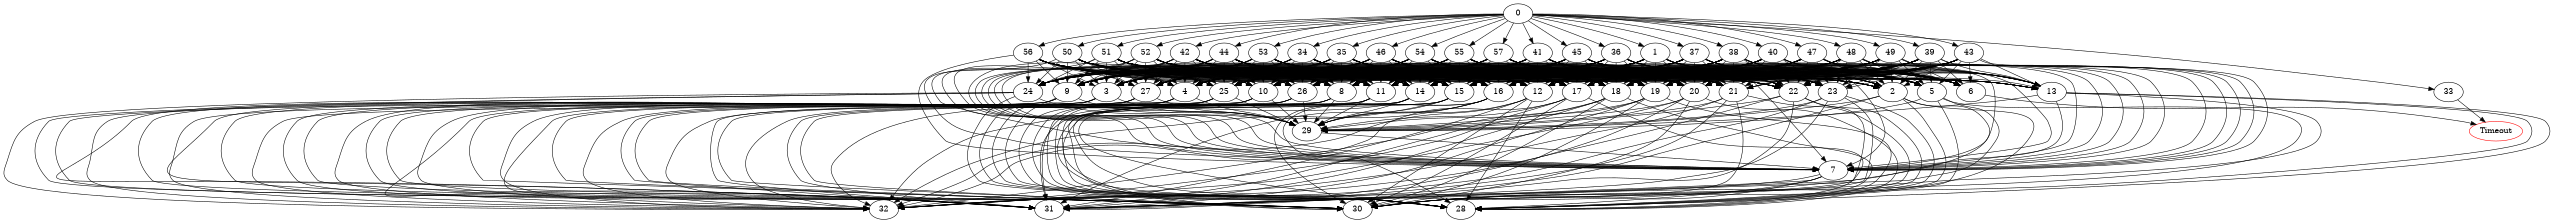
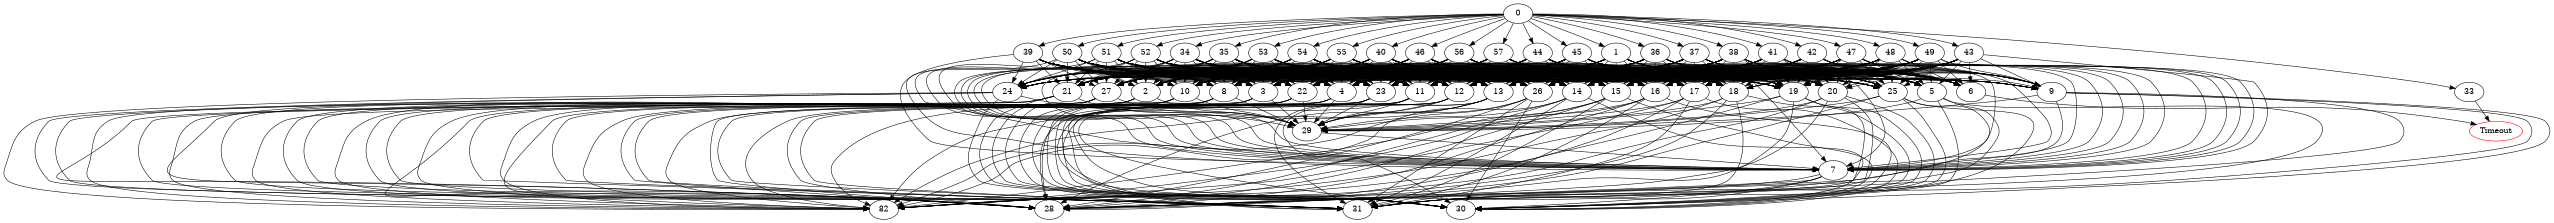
edge "56" -> "13": added
node "32": label "32" -> "82"
